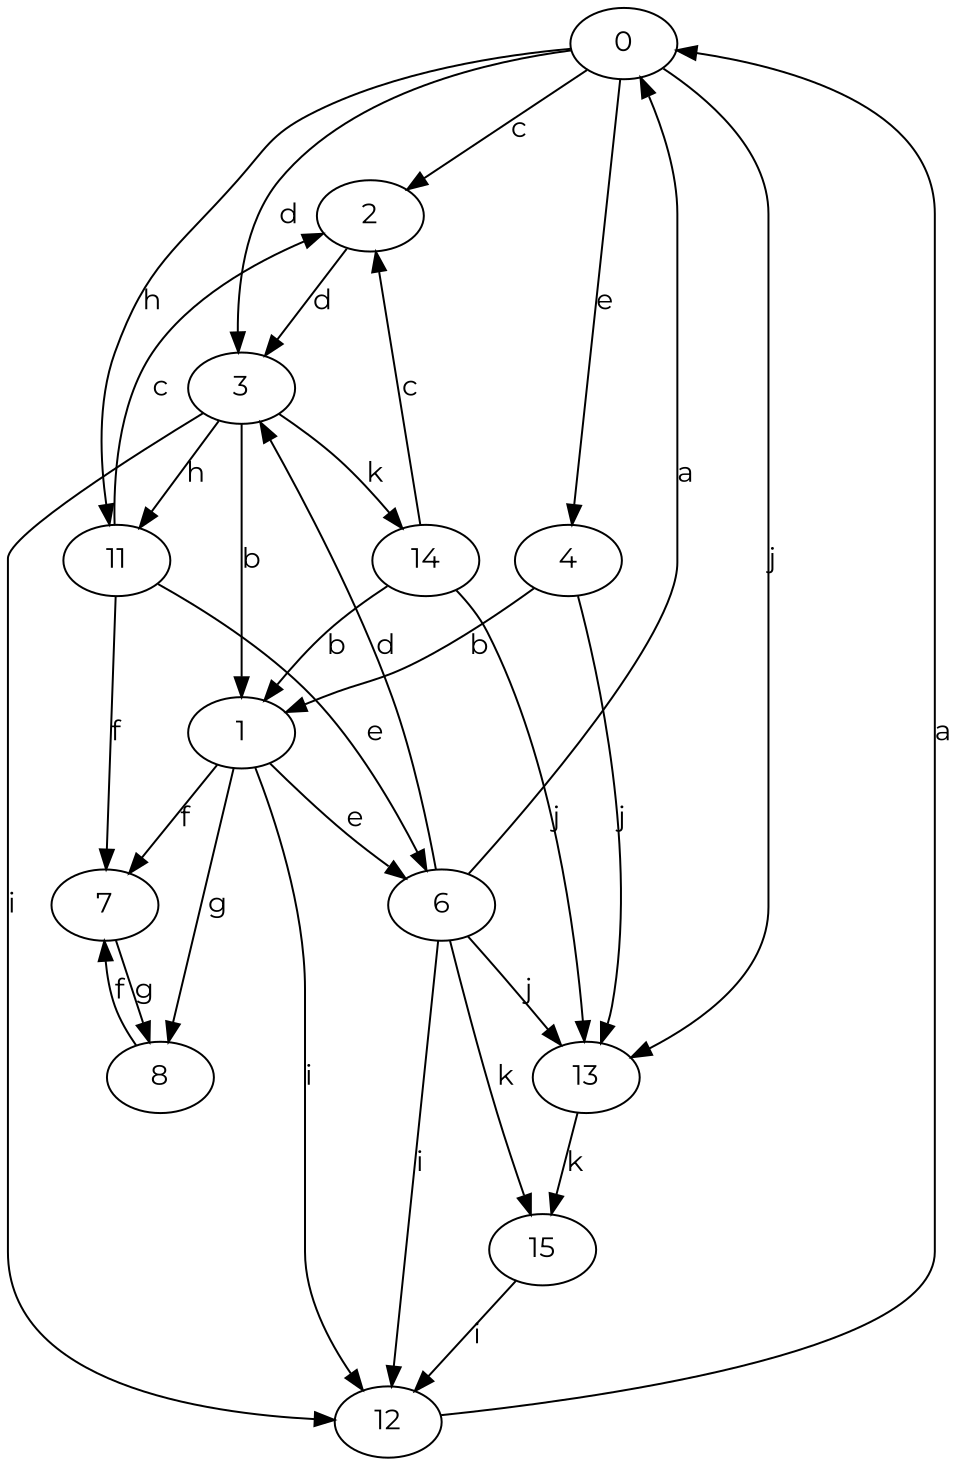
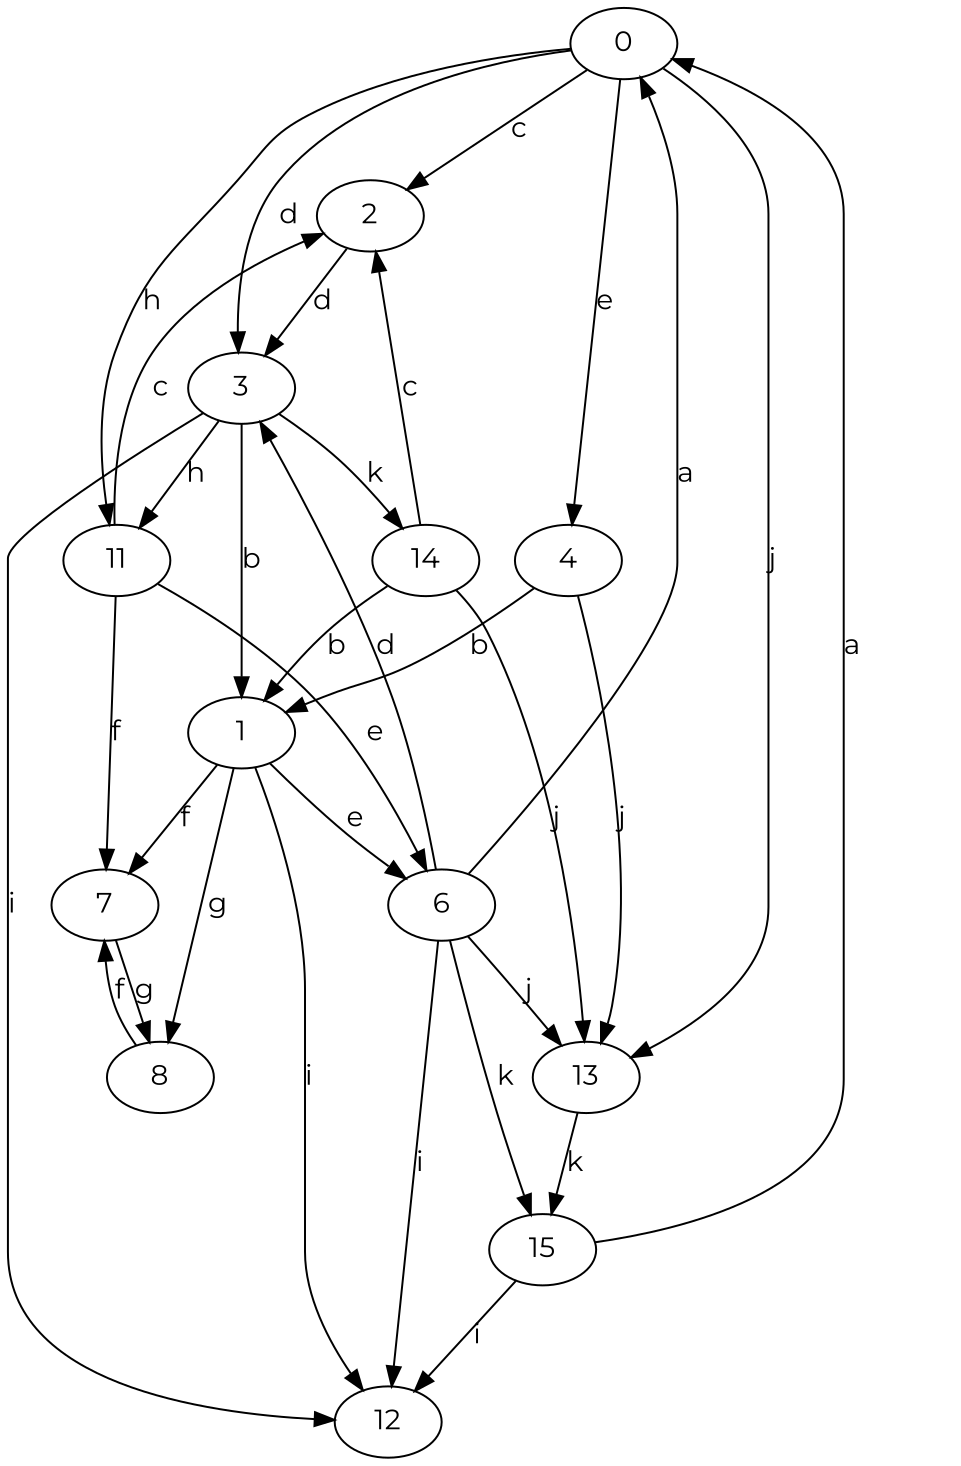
edge "12" -> "0": now "15" -> "0"
